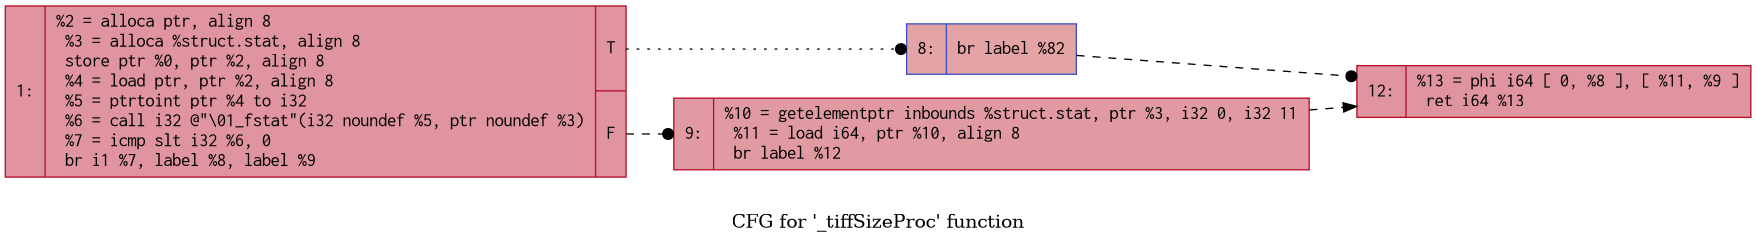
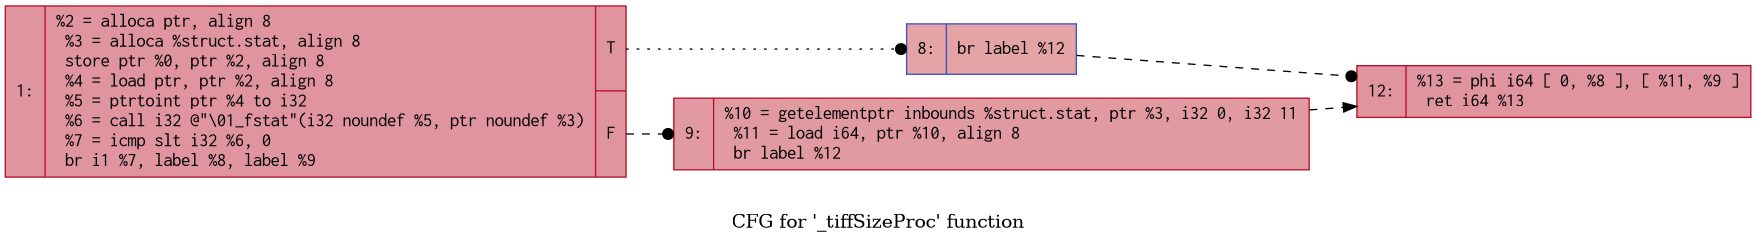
node "8:": text "br label %82" -> "br label %12"
